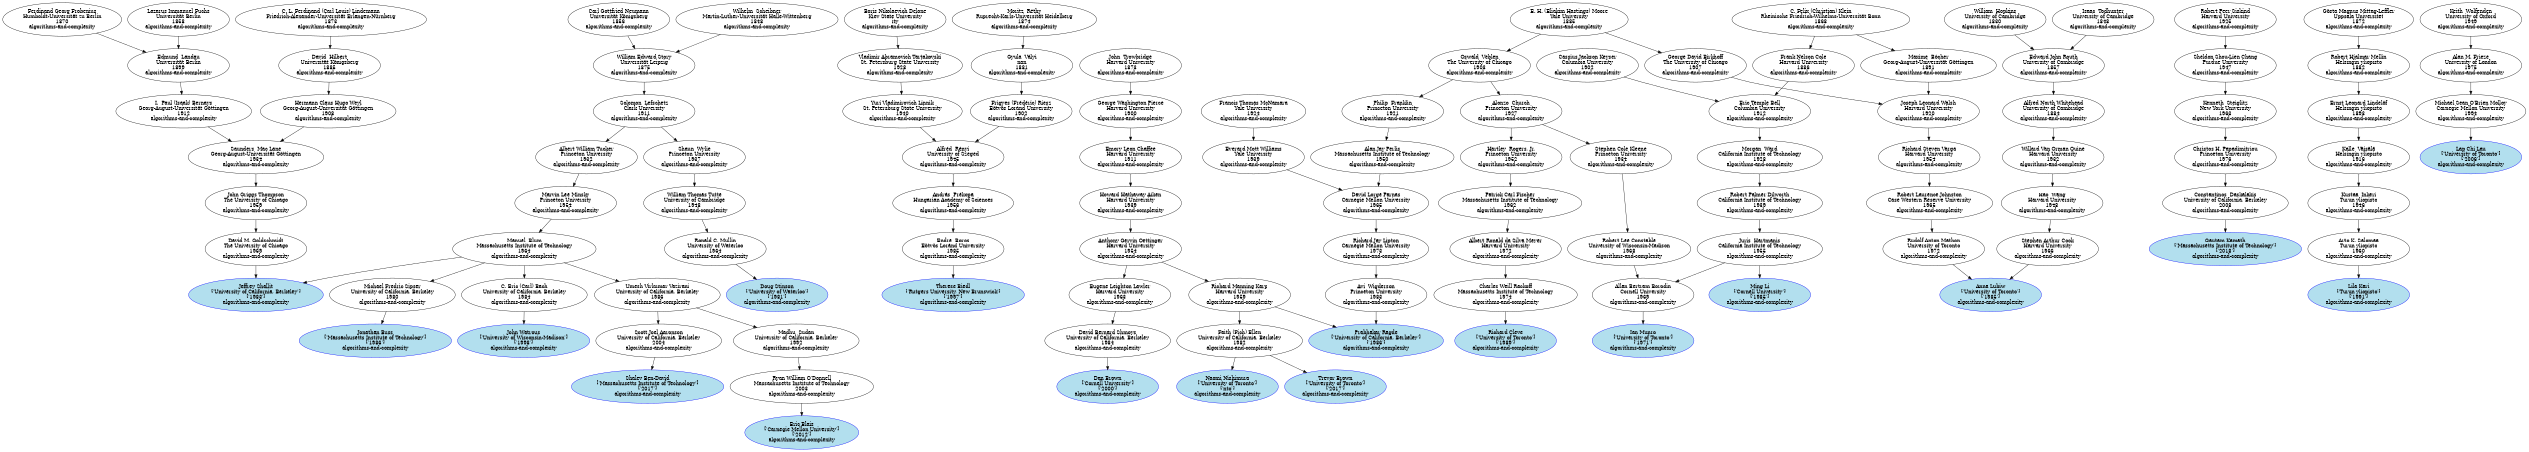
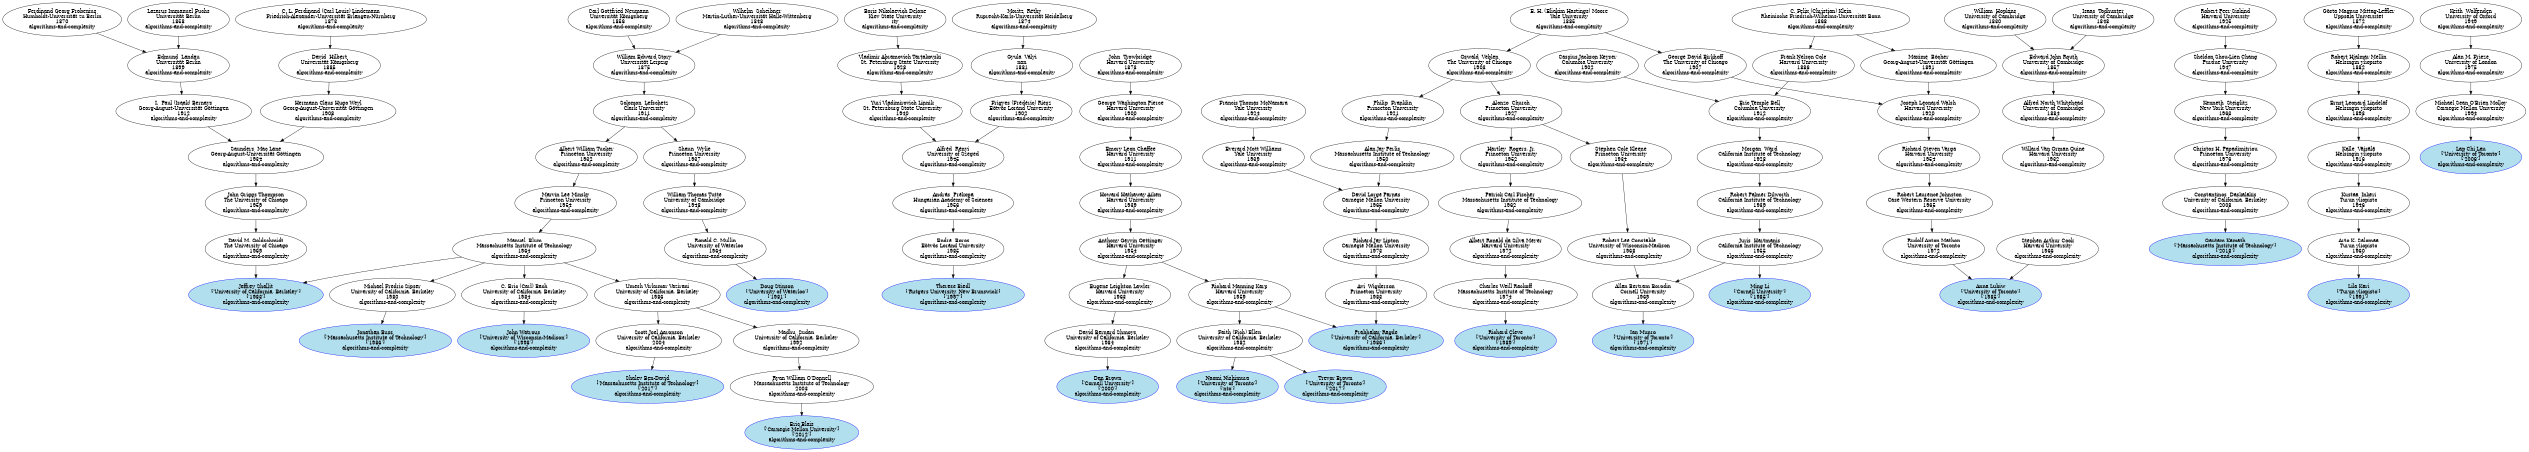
node "Hao  Wang Harvard University 1948 algorithms-and-complexity": removed
